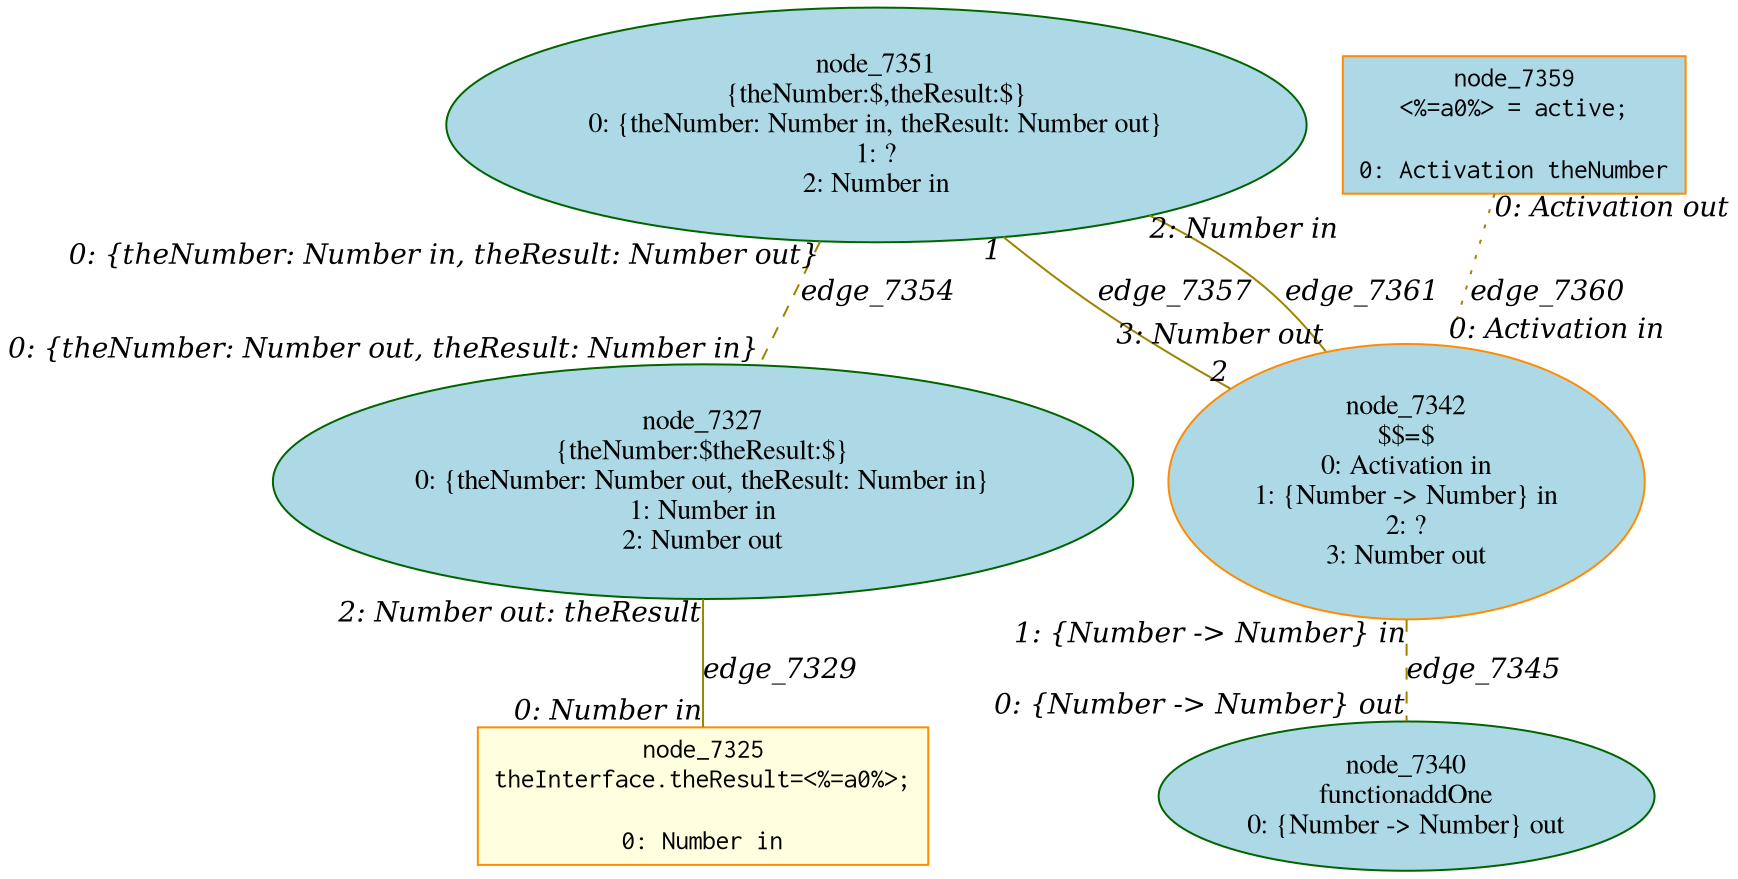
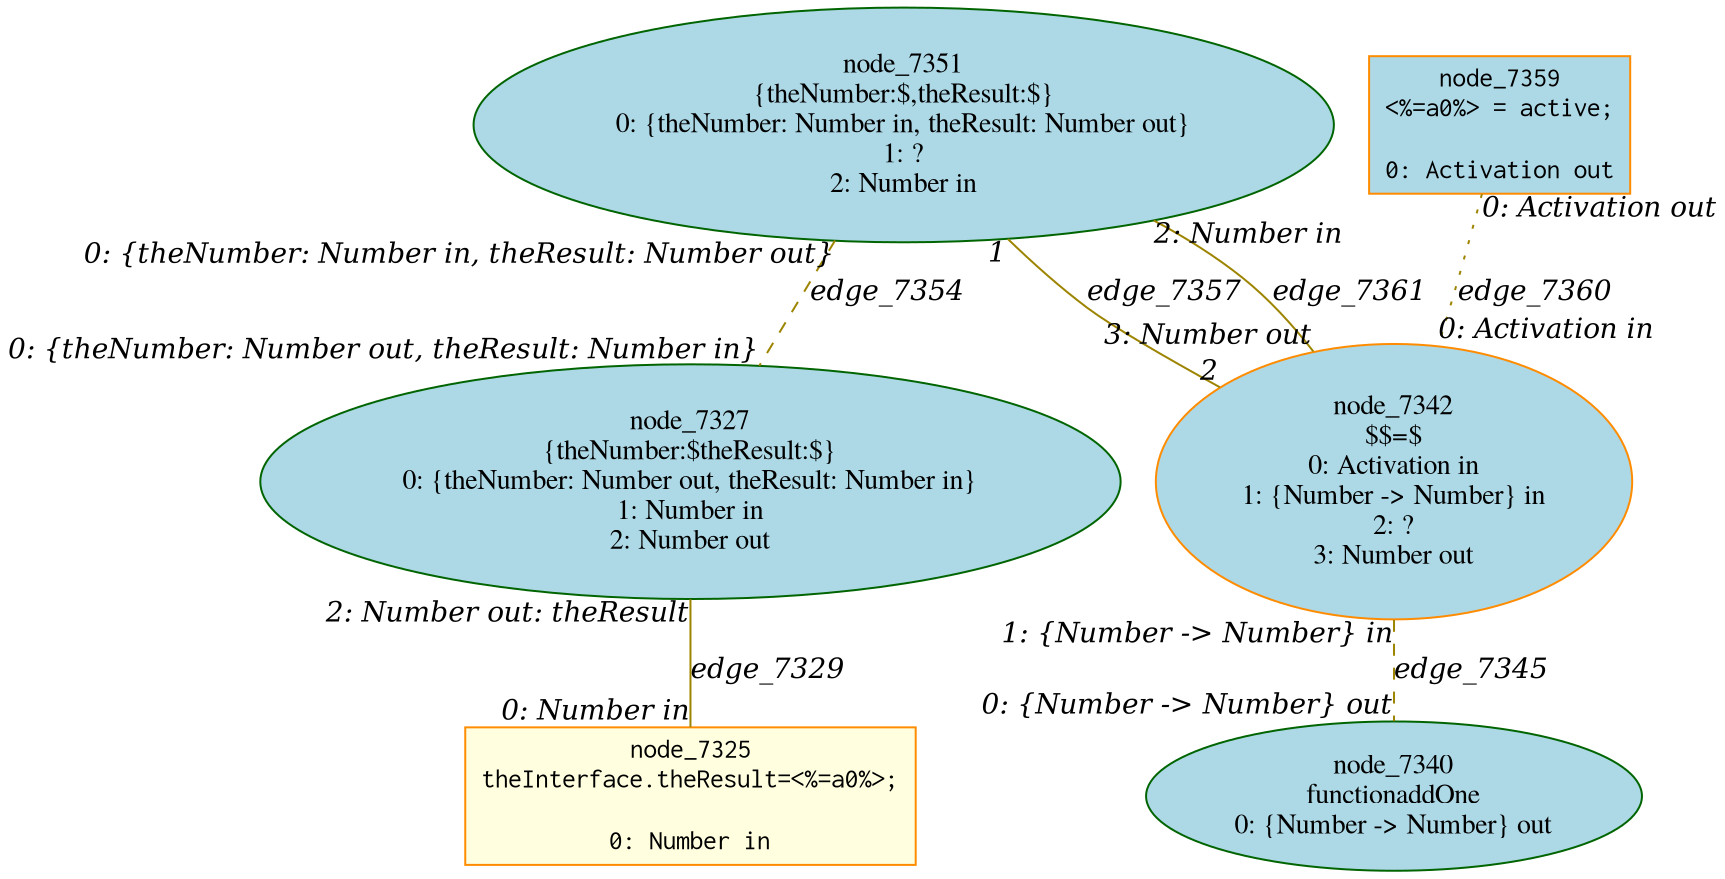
node "node_7359 <%=a0%> = active; 0: Activation theNumber": label "node_7359 <%=a0%> = active; 0: Activation theNumber" -> "node_7359 <%=a0%> = active; 0: Activation out"
